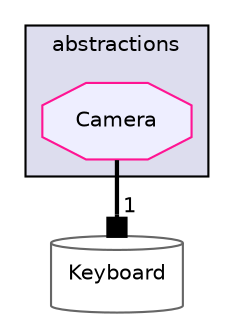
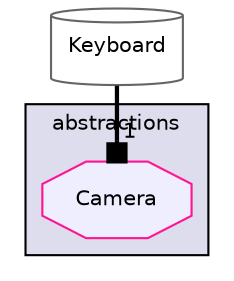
edge "Camera" -> "Keyboard": reversed
